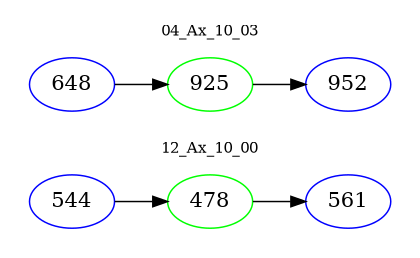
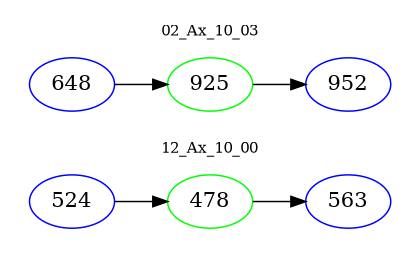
cluster "04_Ax_10_03": label "04_Ax_10_03" -> "02_Ax_10_03"
node "544": label "544" -> "524"
node "561": label "561" -> "563"
